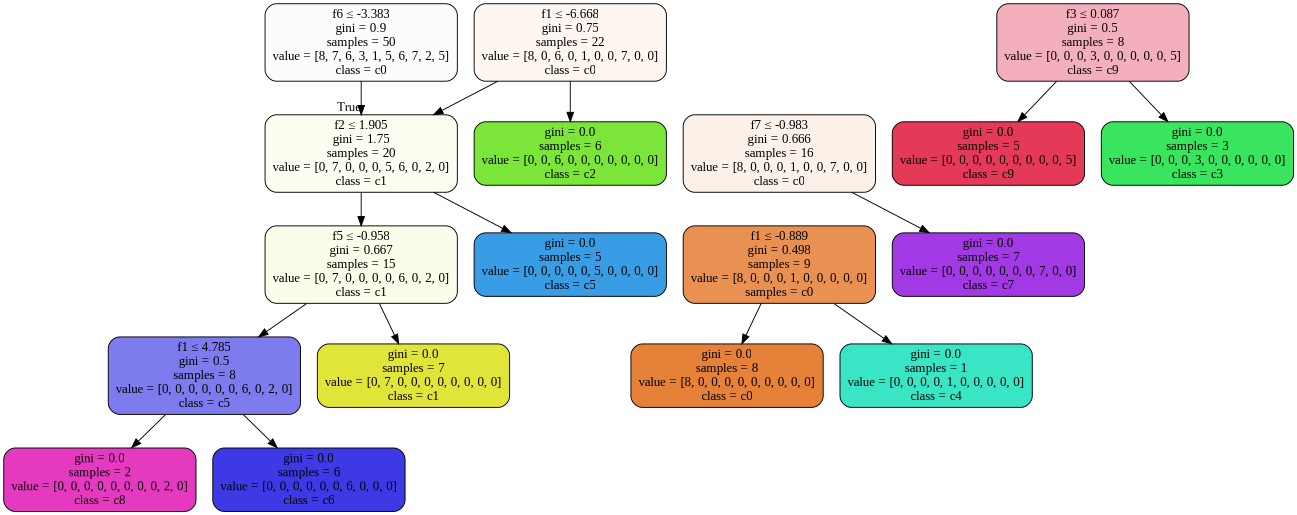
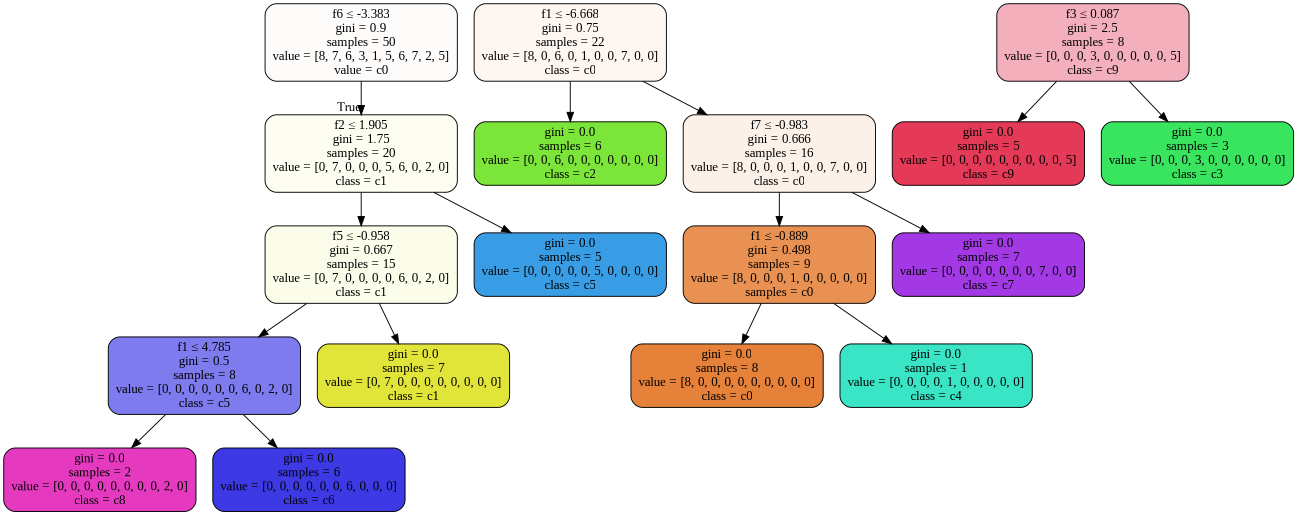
node "f3 ≤ 0.087": text "gini = 0.5" -> "gini = 2.5"
node "f6 ≤ -3.383": text "class = c0" -> "value = c0"
edge "f1 ≤ -6.668" -> "f2 ≤ 1.905": now "f1 ≤ -6.668" -> "f7 ≤ -0.983"
edge "f7 ≤ -0.983" -> "f1 ≤ -0.889": added
